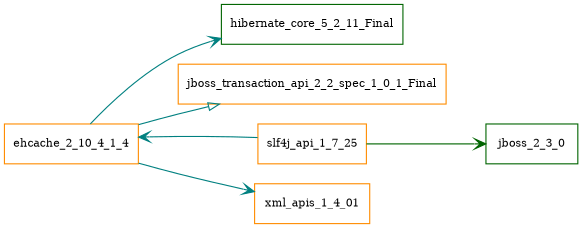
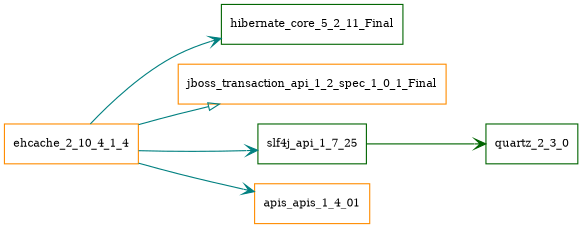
node "jboss_transaction_api_2_2_spec_1_0_1_Final": label "jboss_transaction_api_2_2_spec_1_0_1_Final" -> "jboss_transaction_api_1_2_spec_1_0_1_Final"
edge "slf4j_api_1_7_25" -> "ehcache_2_10_4_1_4": reversed
node "slf4j_api_1_7_25": color darkorange -> darkgreen
node "jboss_2_3_0": label "jboss_2_3_0" -> "quartz_2_3_0"
node "xml_apis_1_4_01": label "xml_apis_1_4_01" -> "apis_apis_1_4_01"
